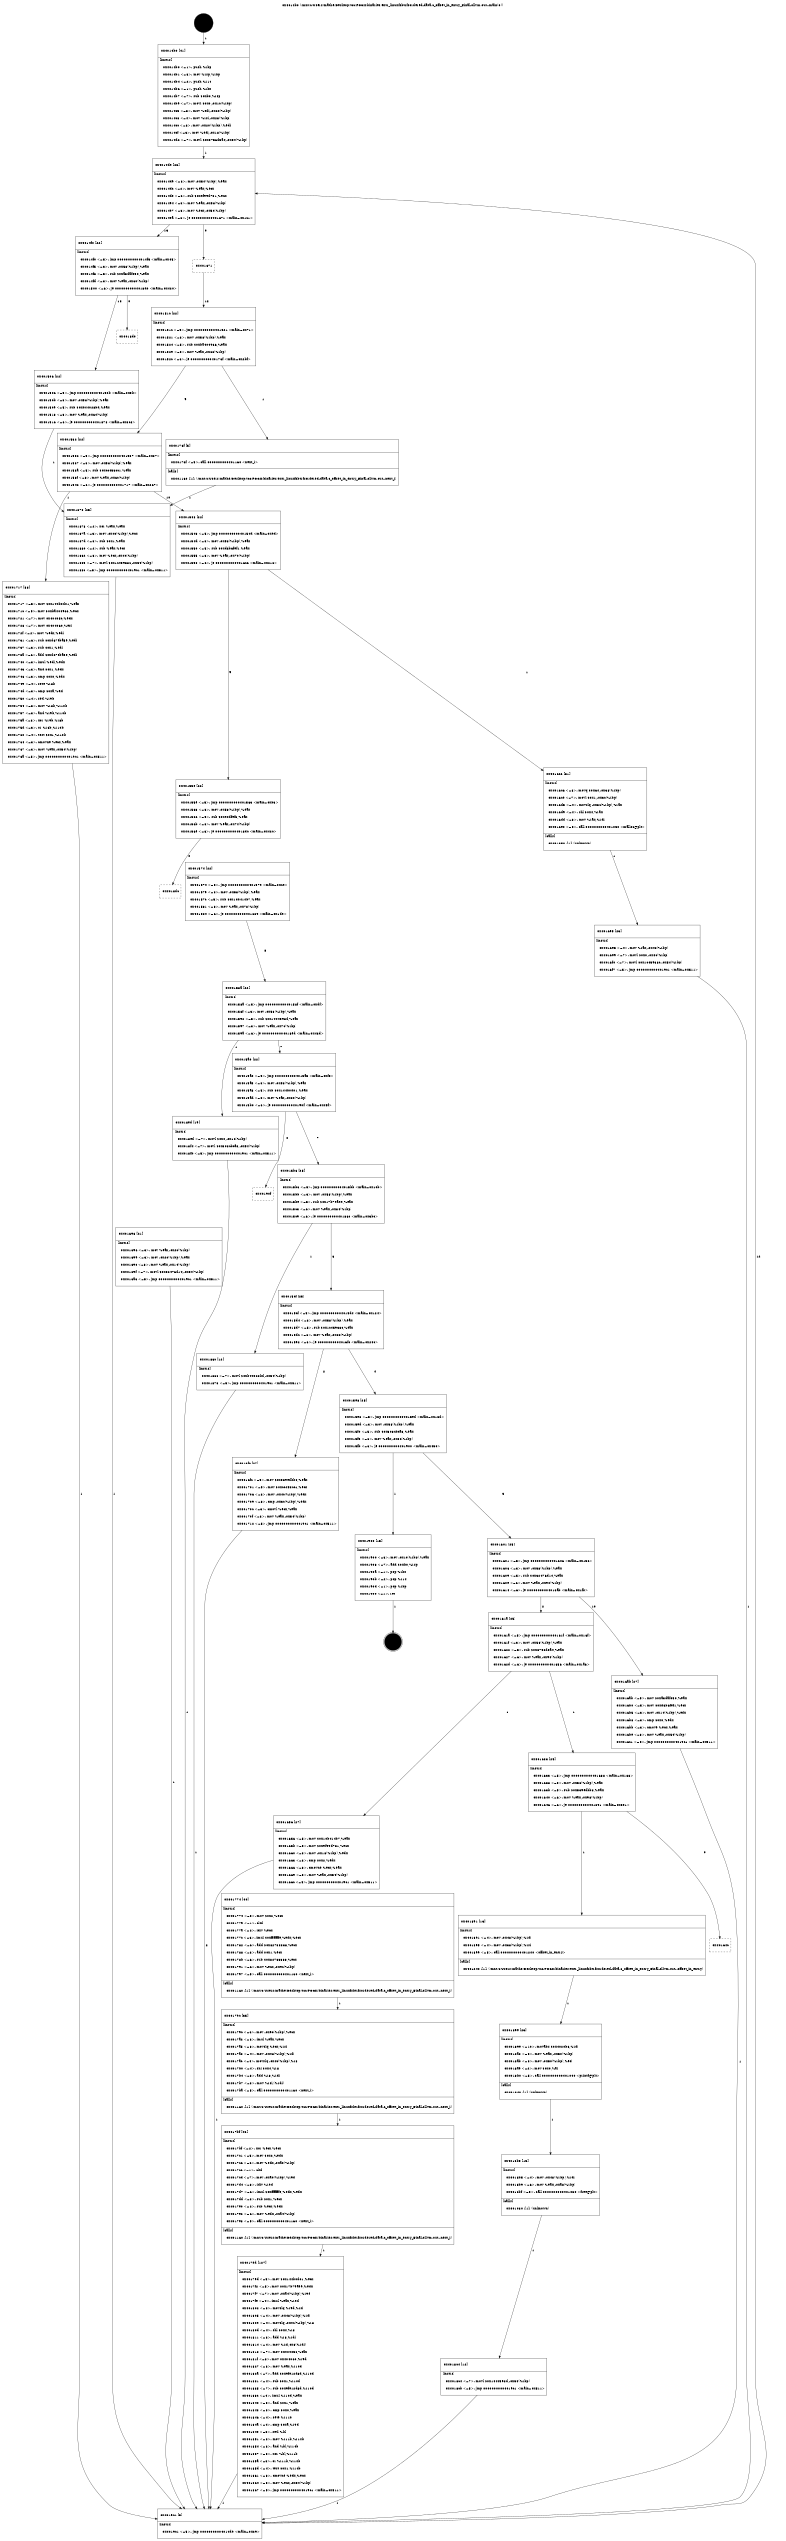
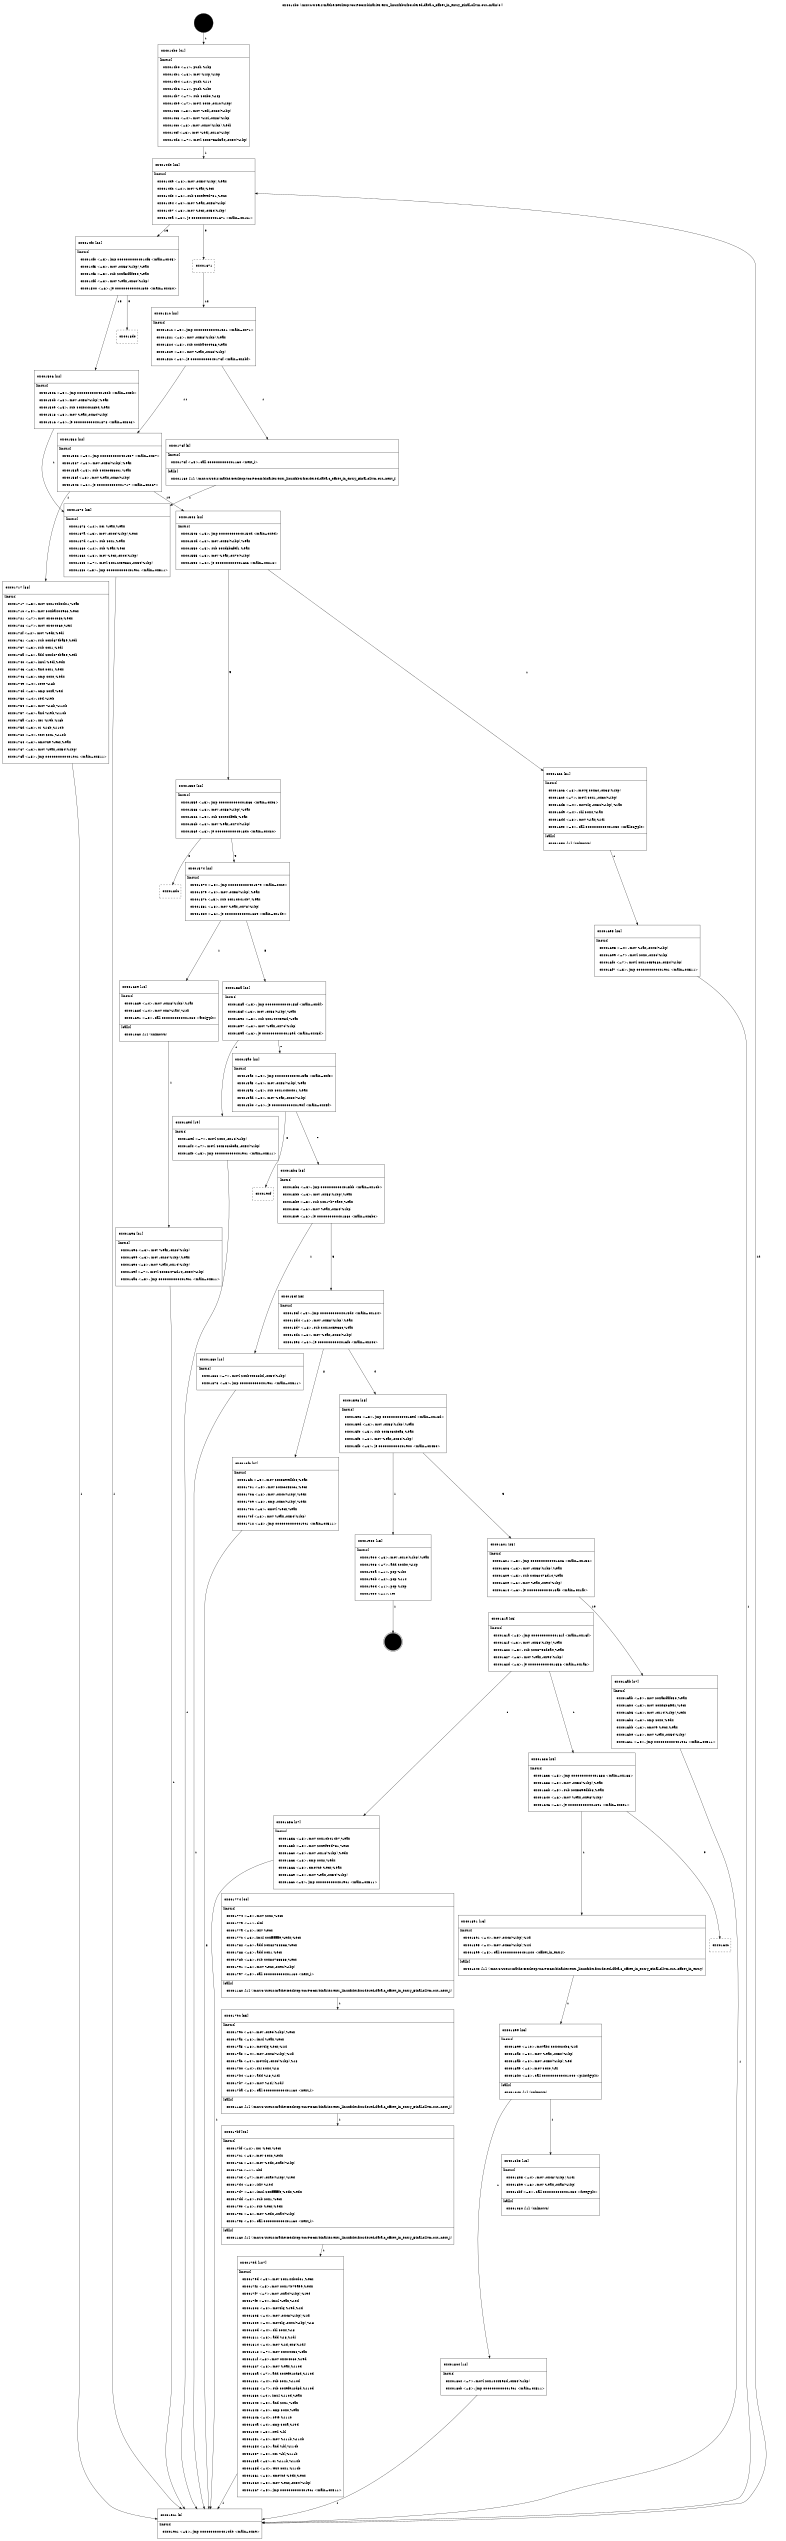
edge "0x40151c [22]" -> "0x401532 [22]": label " 9" -> " 11"
edge "0x40155e [22]" -> "0x401574 [22]": added, label "9"
node "0x401689 [13]": added
edge "0x401601 [25]" -> "0x40161a [25]": removed, label "2"
edge "0x4018b5 [15]" -> "0x4018c4 [12]": now "0x40189e [23]" -> "0x4018c4 [12]"
